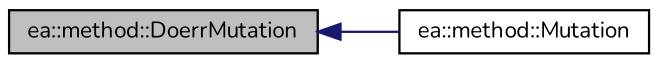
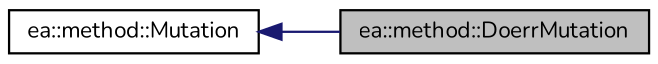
edge "ea::method::Mutation" -> "ea::method::DoerrMutation": reversed
